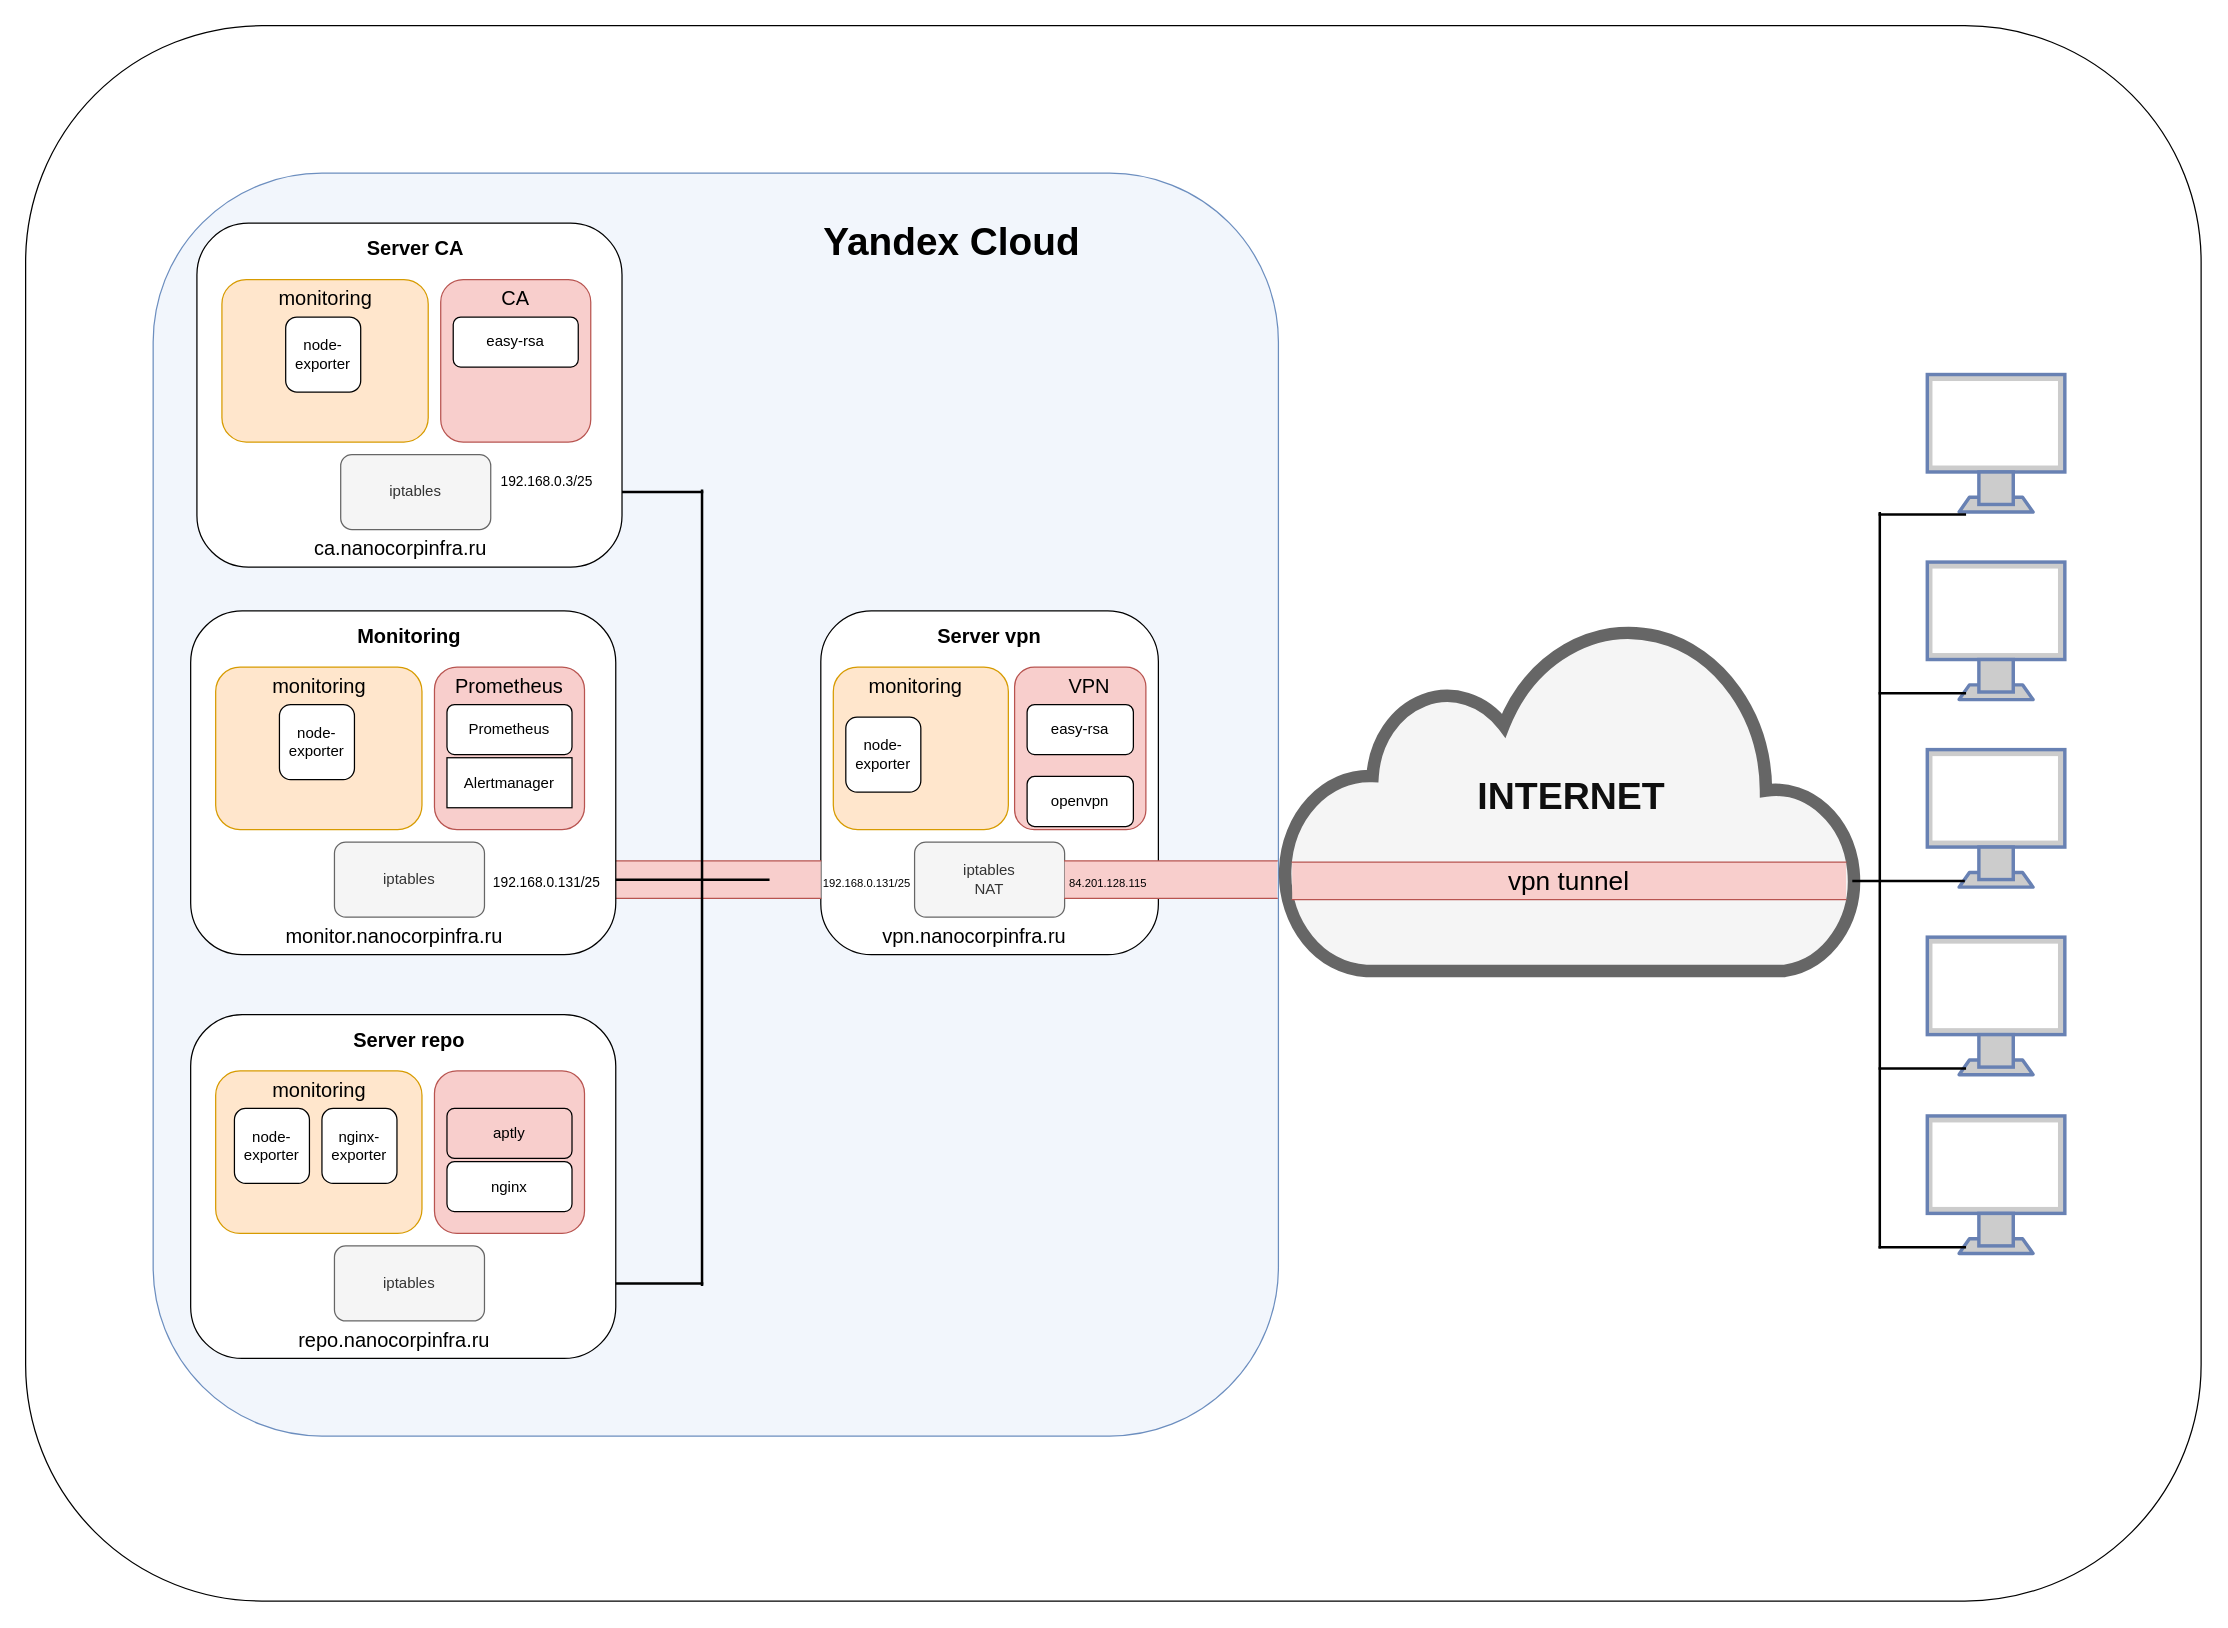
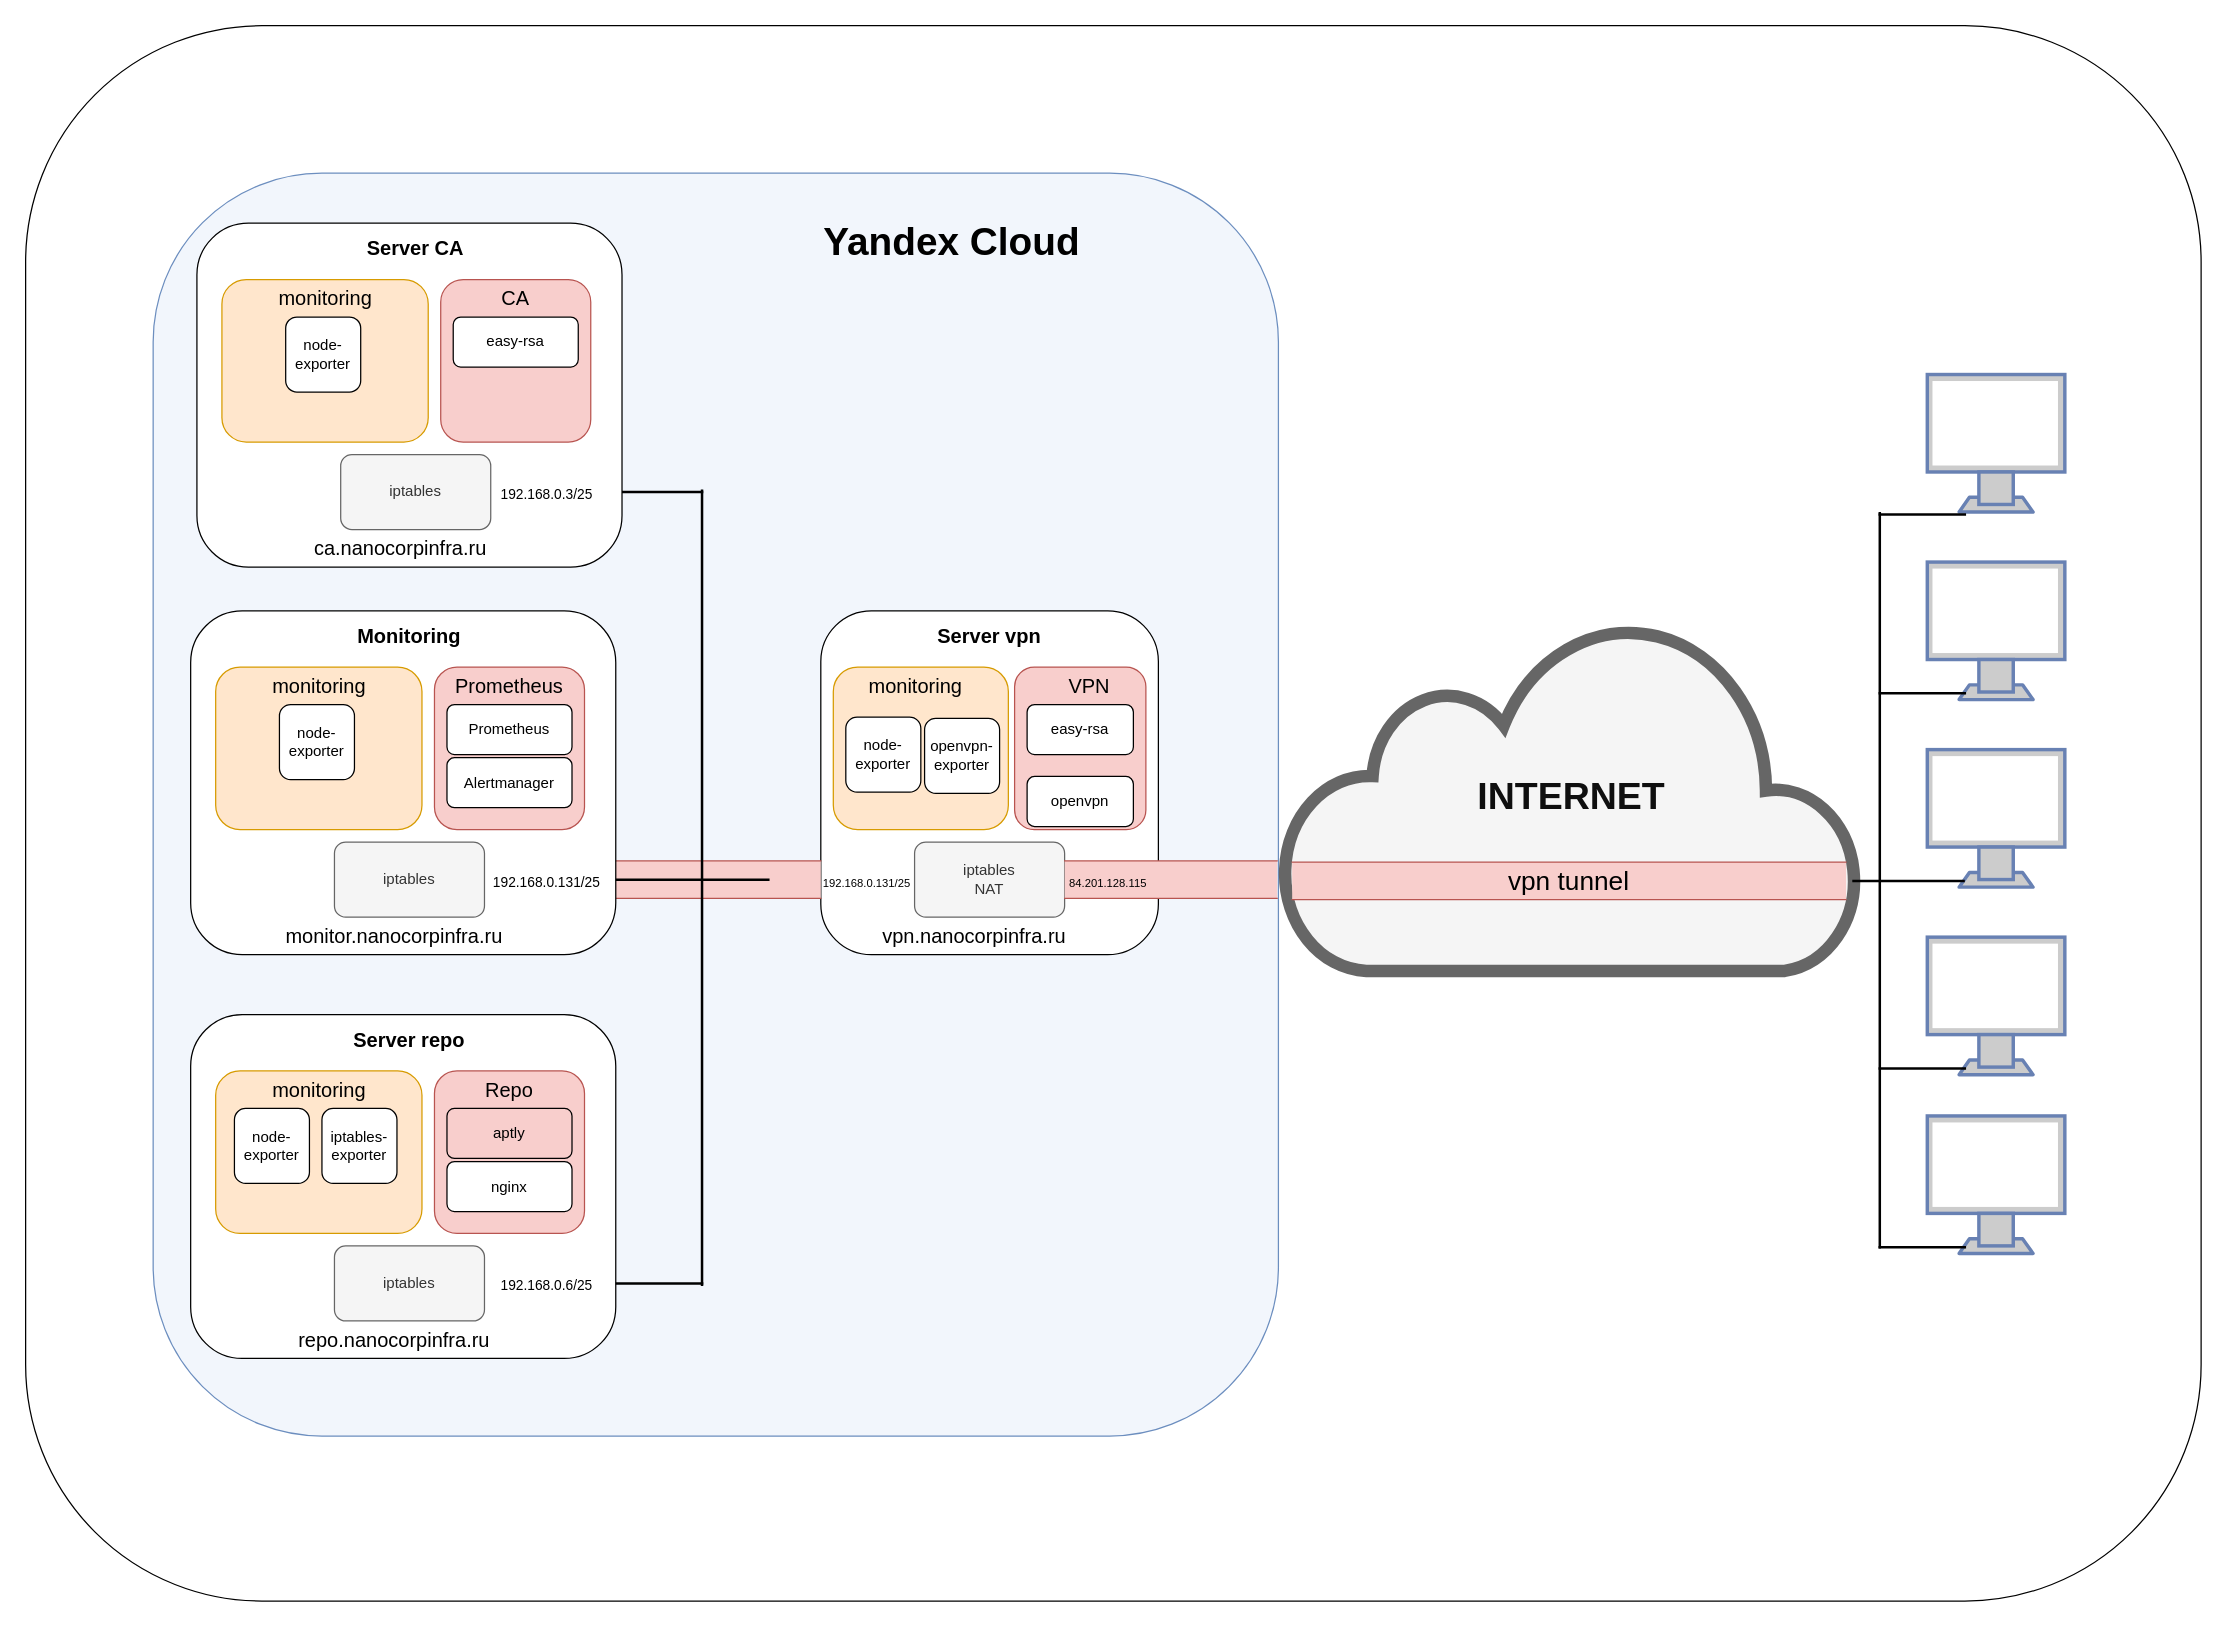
node "192.168.0.3/25": moved (547, 479) -> (547, 492)
node "openvpn-exporter": added
node "Alertmanager": shape rectangle -> rounded rectangle
node "Repo": added
node "nginx-exporter": label "nginx-exporter" -> "iptables-exporter"
node "192.168.0.6/25": added
